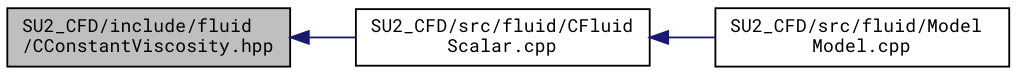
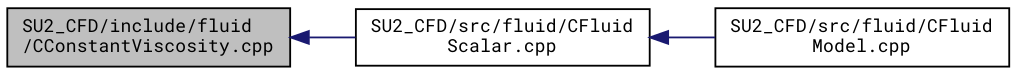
node "SU2_CFD/include/fluid /CConstantViscosity.hpp": label "SU2_CFD/include/fluid /CConstantViscosity.hpp" -> "SU2_CFD/include/fluid /CConstantViscosity.cpp"
node "SU2_CFD/src/fluid/Model Model.cpp": label "SU2_CFD/src/fluid/Model Model.cpp" -> "SU2_CFD/src/fluid/CFluid Model.cpp"
